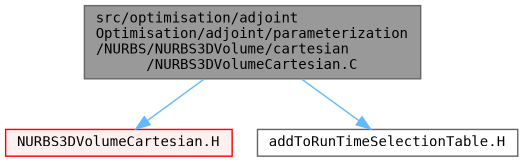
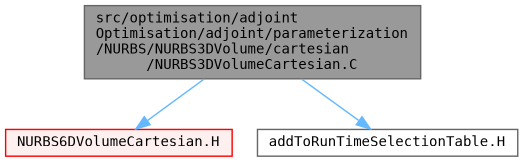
node "NURBS3DVolumeCartesian.H": label "NURBS3DVolumeCartesian.H" -> "NURBS6DVolumeCartesian.H"
